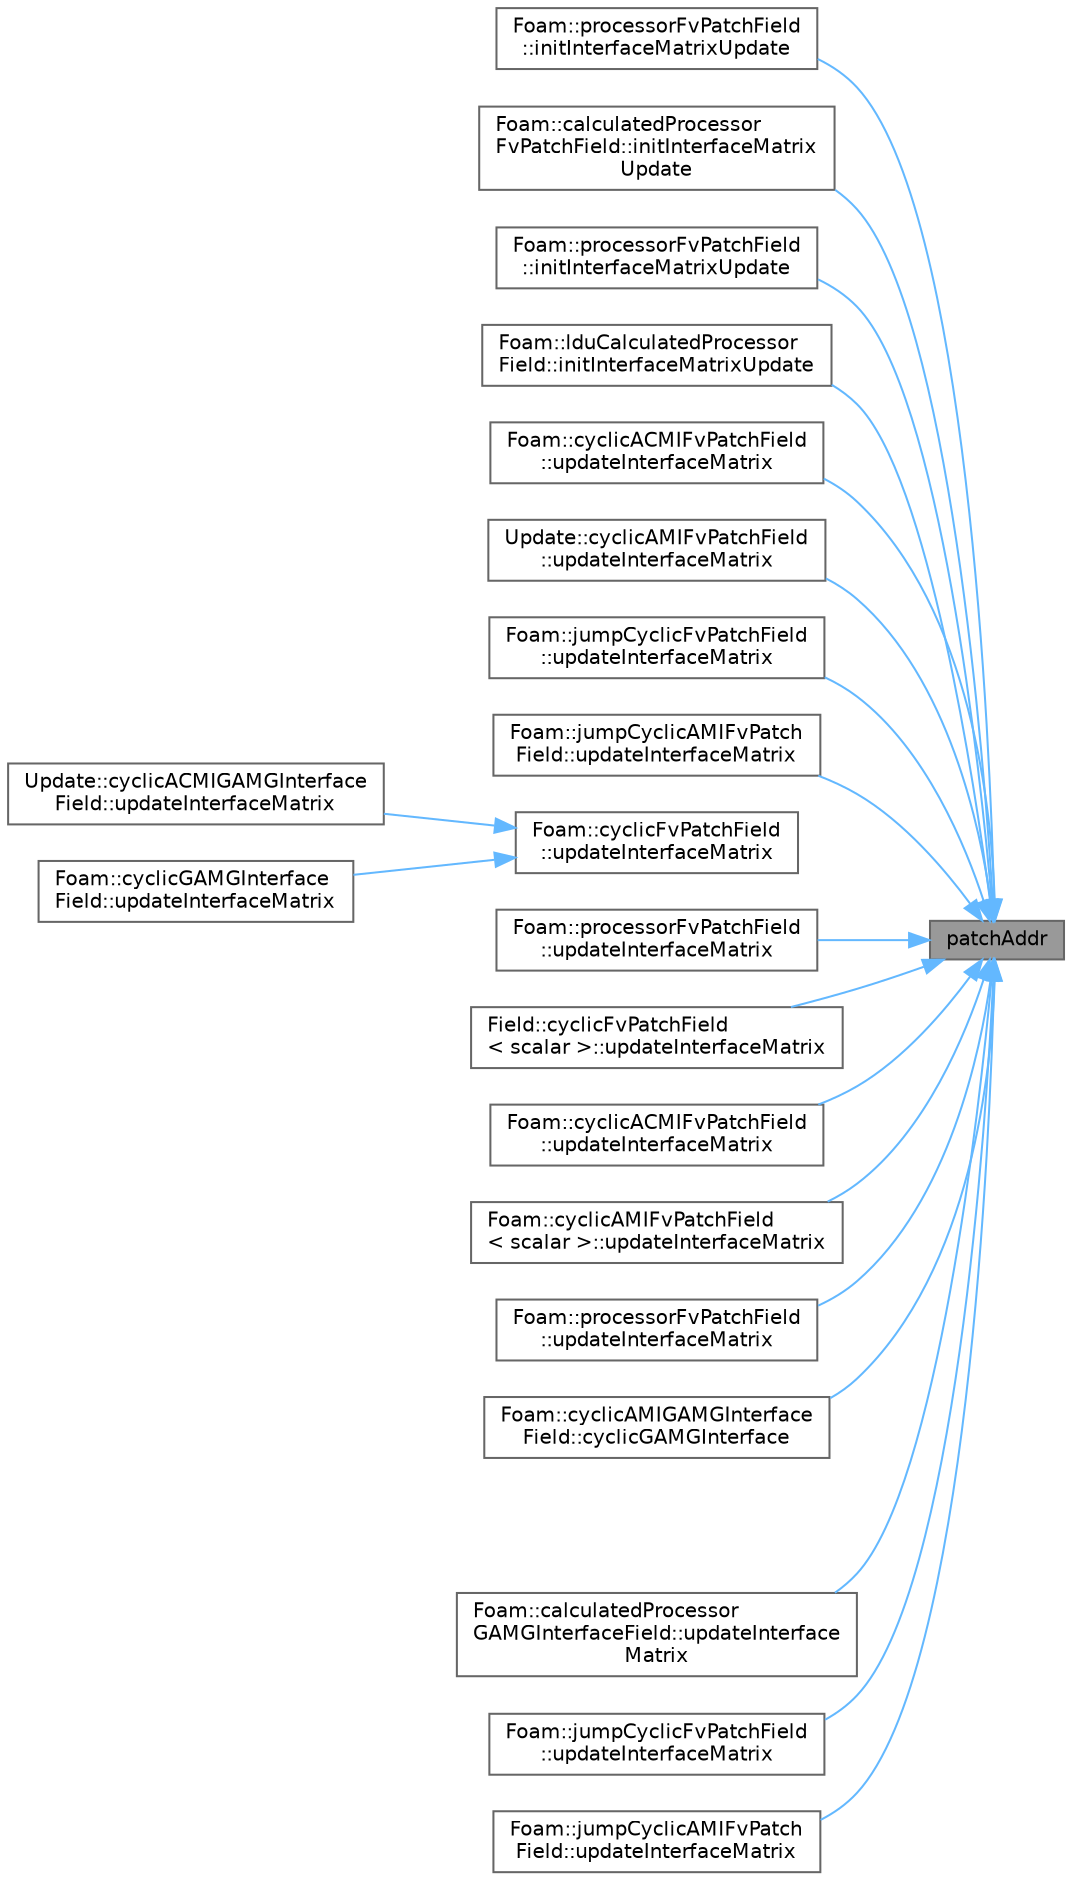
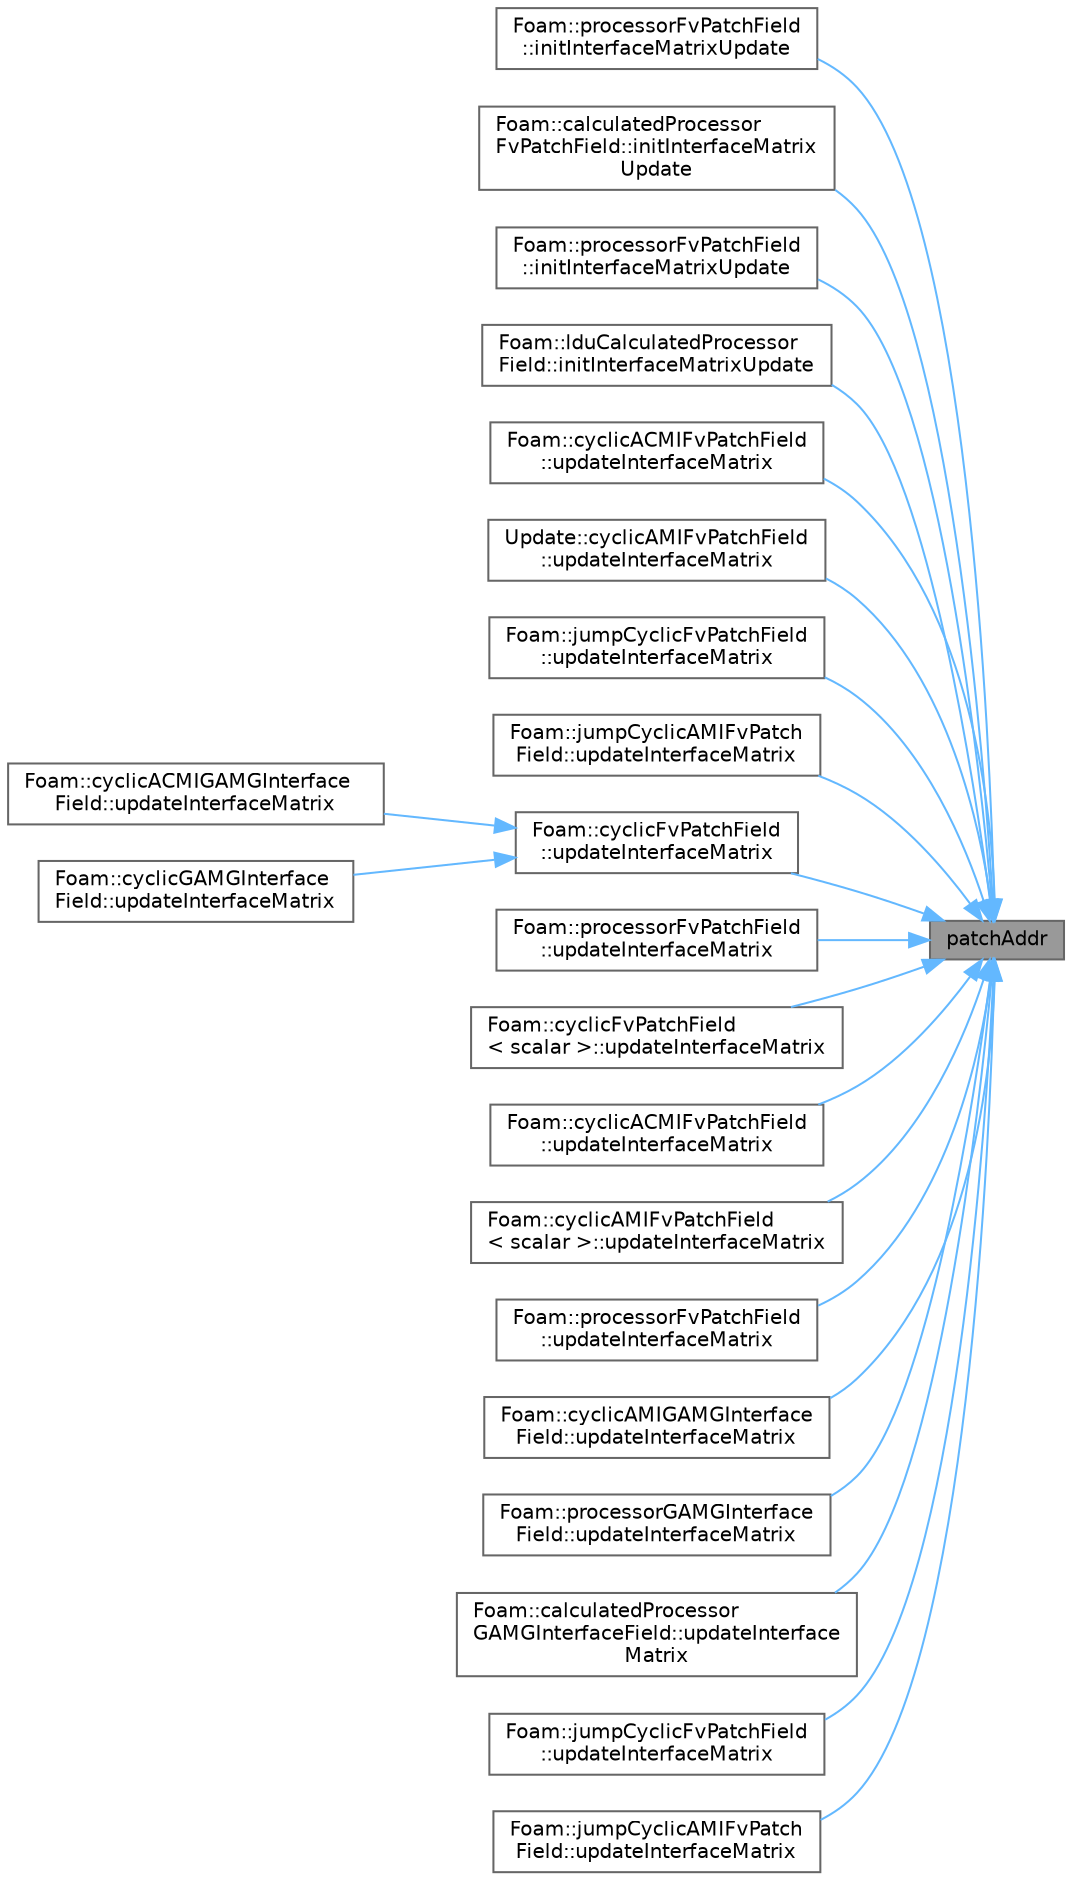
node "Update::cyclicACMIGAMGInterface Field::updateInterfaceMatrix": label "Update::cyclicACMIGAMGInterface Field::updateInterfaceMatrix" -> "Foam::cyclicACMIGAMGInterface Field::updateInterfaceMatrix"
edge "Foam::cyclicFvPatchField ::updateInterfaceMatrix" -> "patchAddr": added
node "Field::cyclicFvPatchField < scalar >::updateInterfaceMatrix": label "Field::cyclicFvPatchField < scalar >::updateInterfaceMatrix" -> "Foam::cyclicFvPatchField < scalar >::updateInterfaceMatrix"
node "Foam::cyclicAMIGAMGInterface Field::cyclicGAMGInterface": label "Foam::cyclicAMIGAMGInterface Field::cyclicGAMGInterface" -> "Foam::cyclicAMIGAMGInterface Field::updateInterfaceMatrix"
node "Foam::processorGAMGInterface Field::updateInterfaceMatrix": added
